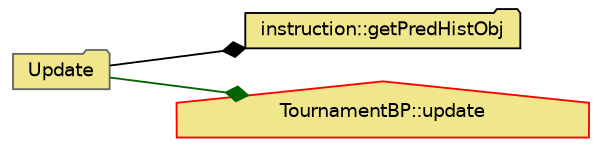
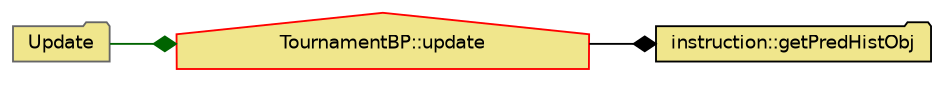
edge "Update" -> "instruction::getPredHistObj": now "TournamentBP::update" -> "instruction::getPredHistObj"
